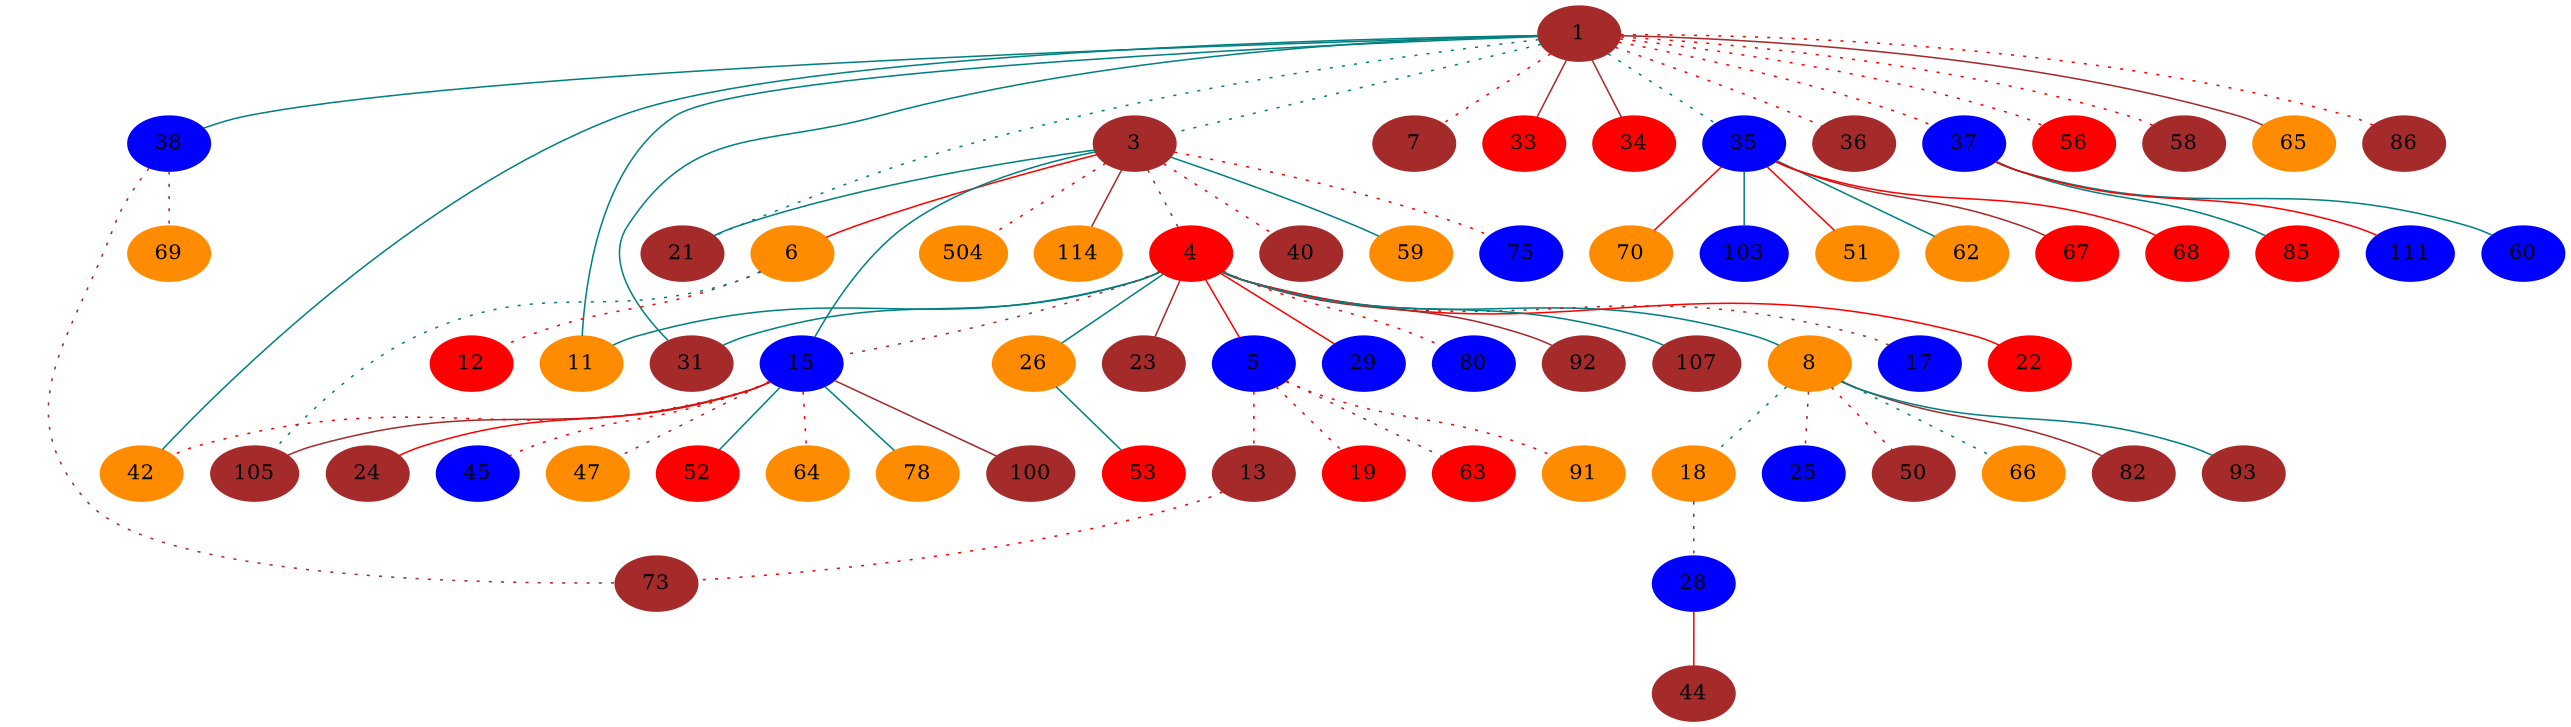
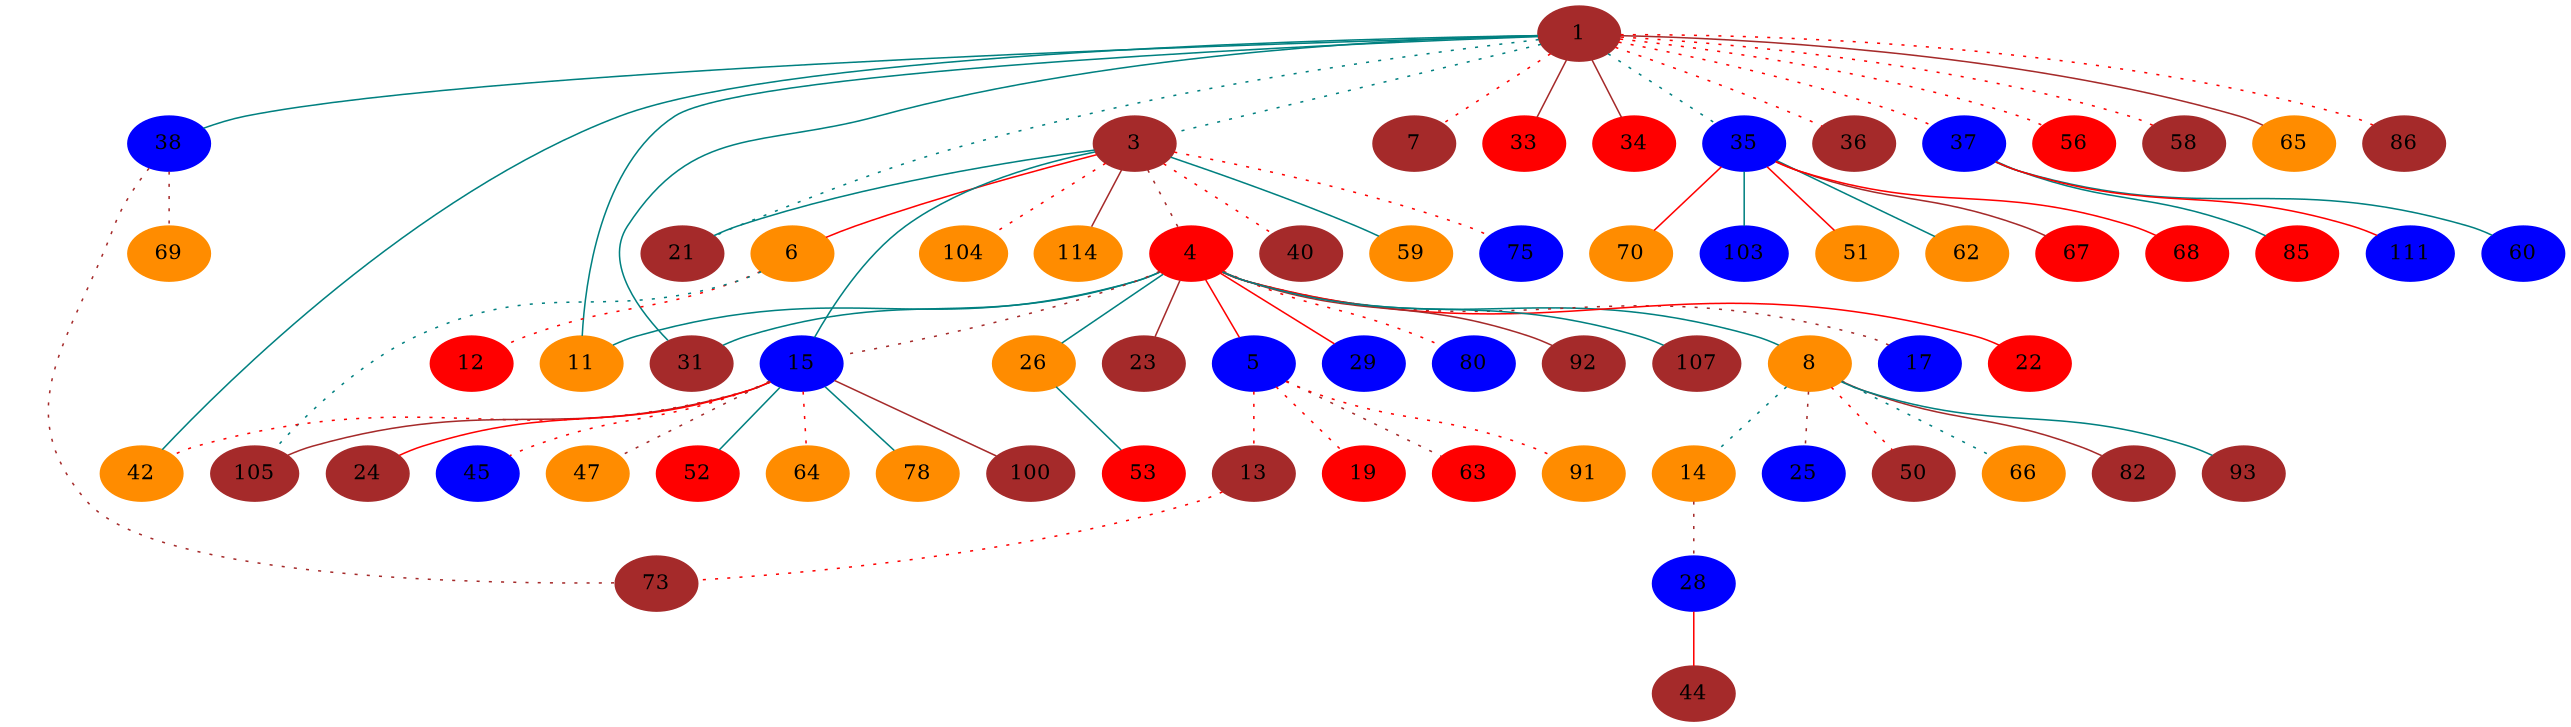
node "504": label "504" -> "104"
node "18": label "18" -> "14"
